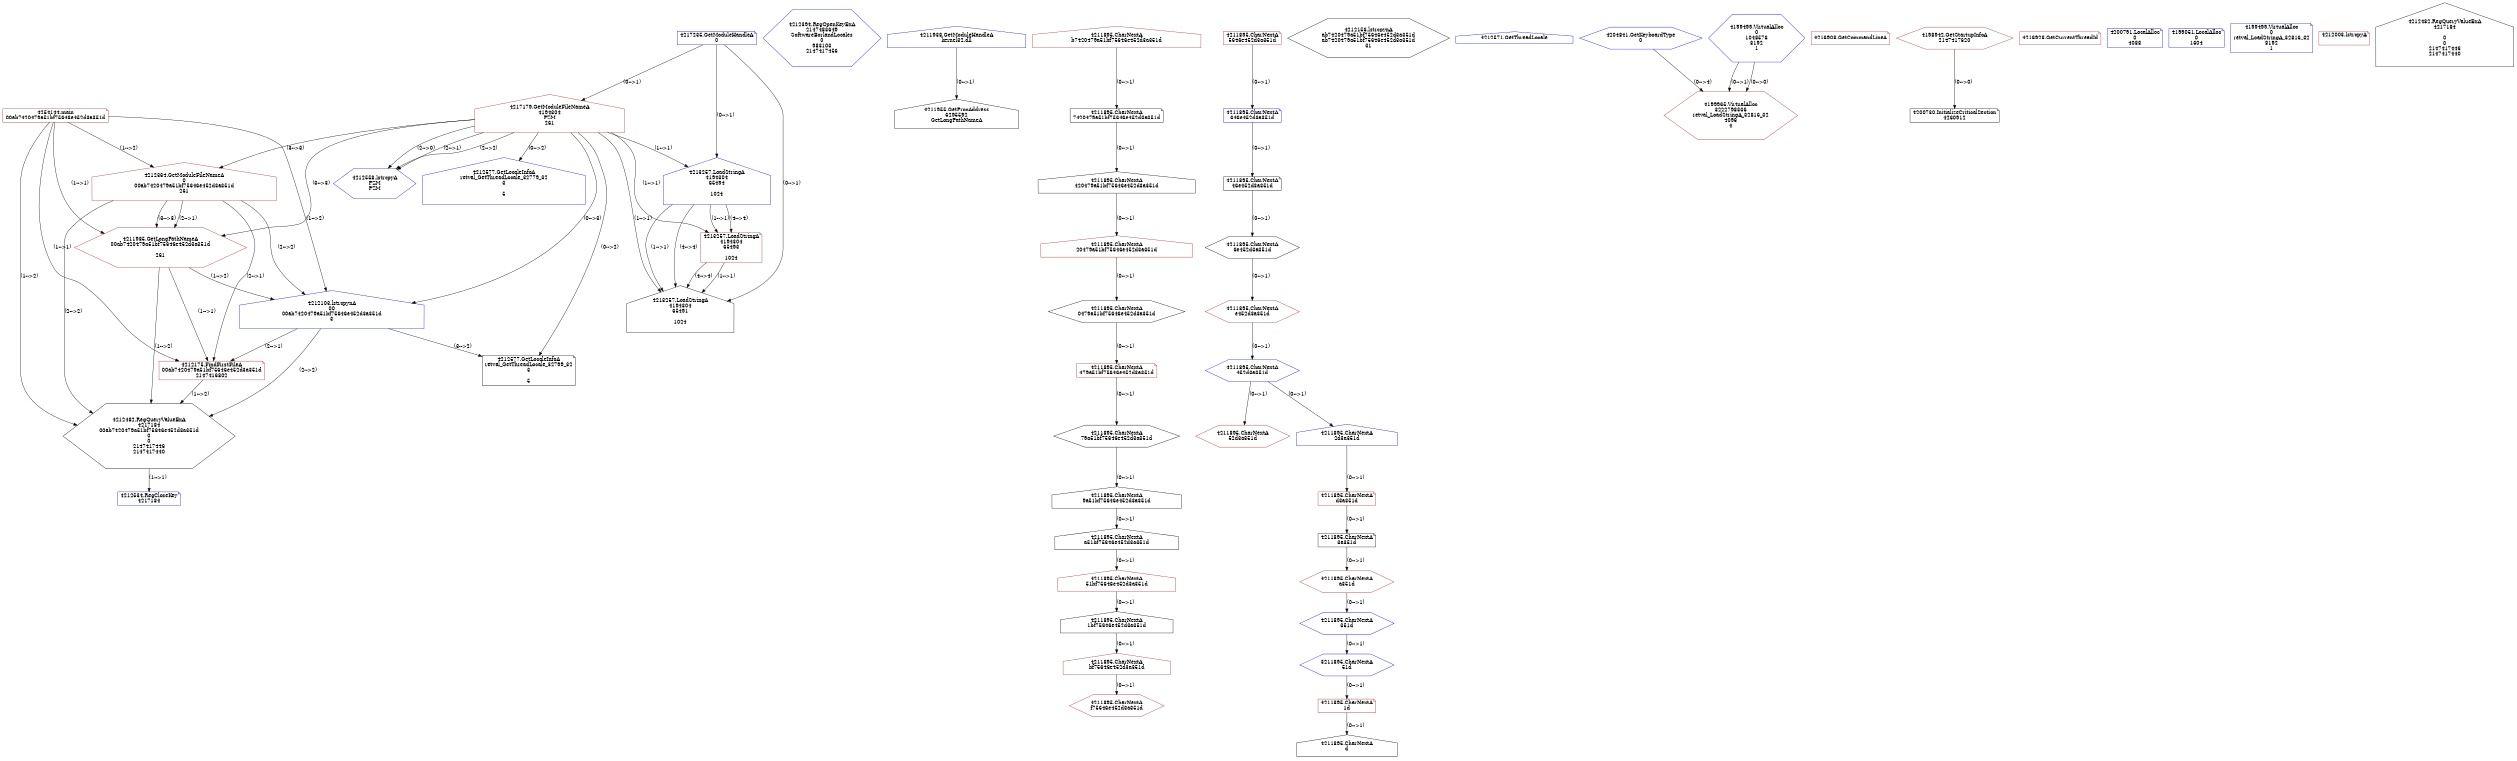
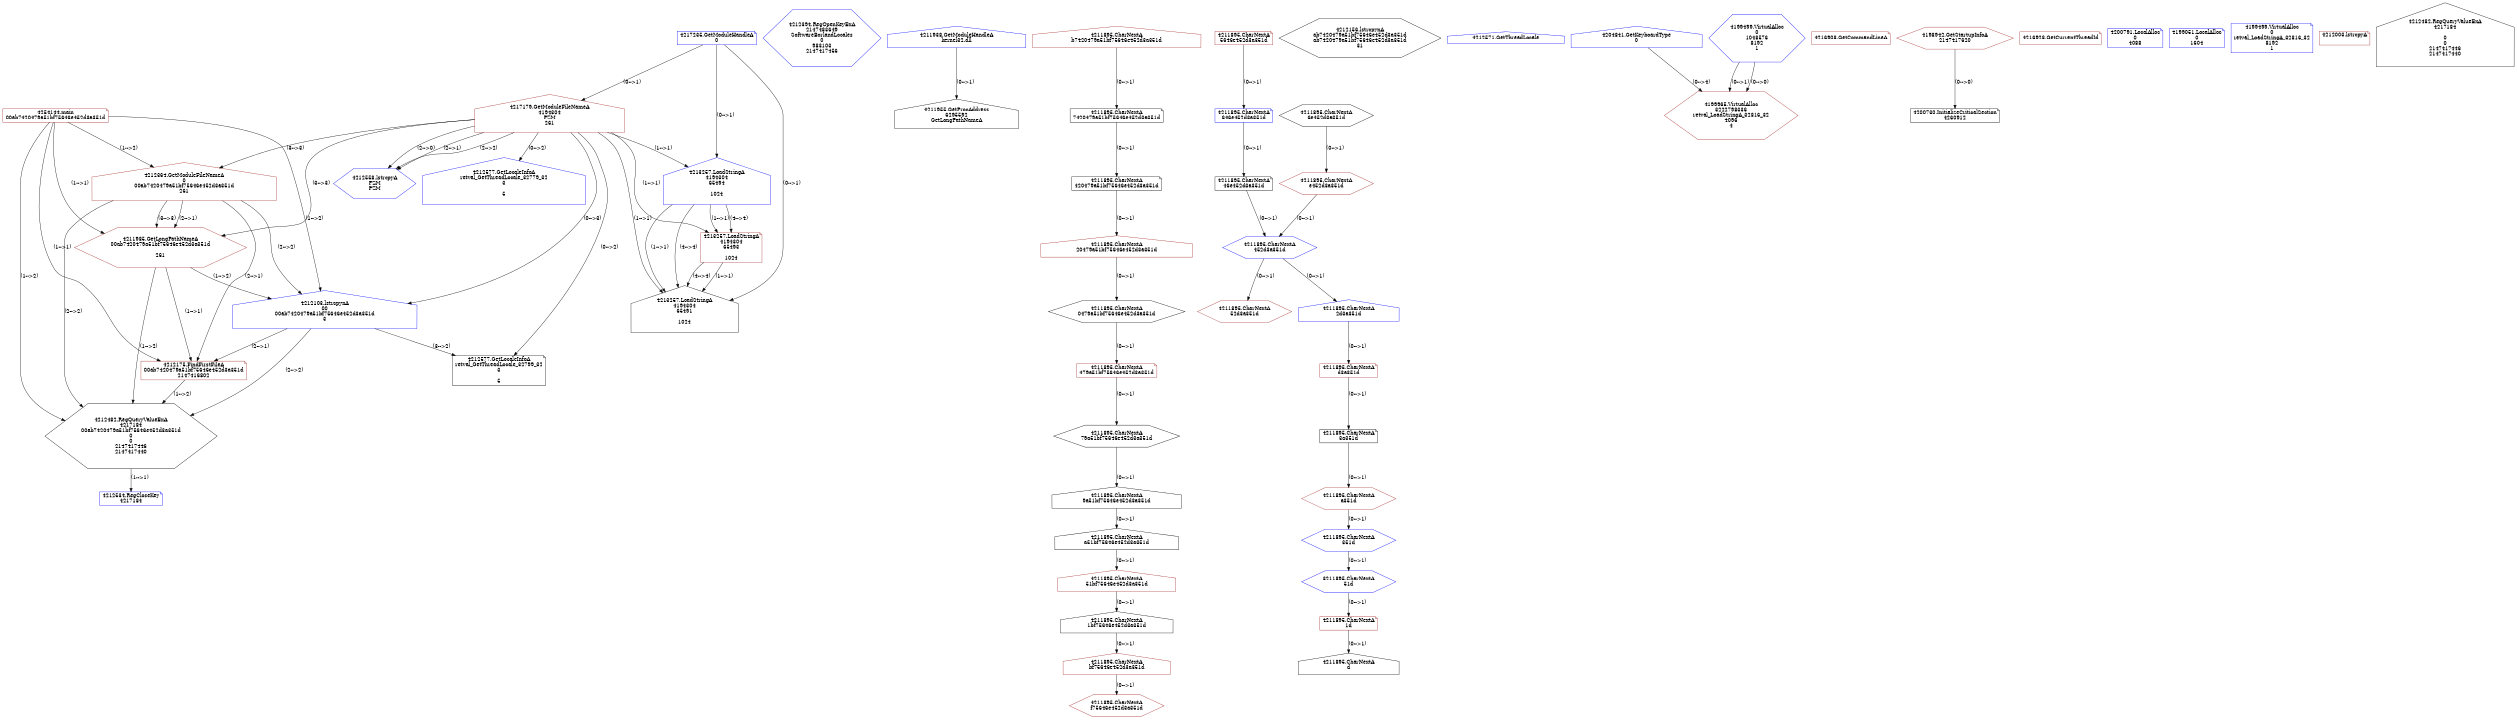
node "4204841.GetKeyboardType 0": shape hexagon -> house
node "4211895.CharNextA 420479a51bf75646e452d3a351d": shape house -> note
edge "4211895.CharNextA 46e452d3a351d" -> "4211895.CharNextA 6e452d3a351d": now "4211895.CharNextA 46e452d3a351d" -> "4211895.CharNextA 452d3a351d"
